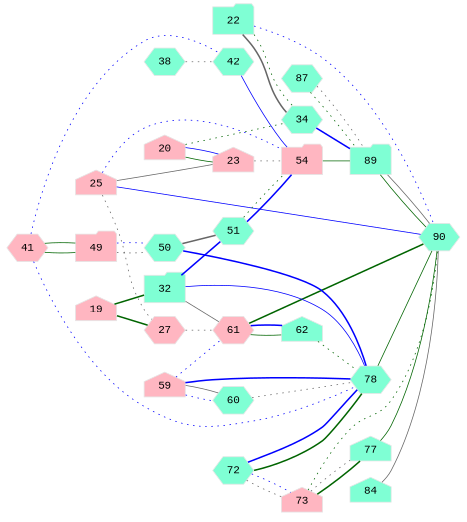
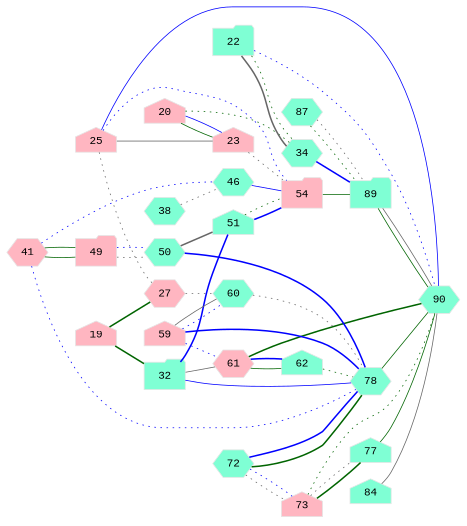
node "42": label "42" -> "46"
node "51": shape hexagon -> house
edge "27" -- "61": now "27" -- "60"
